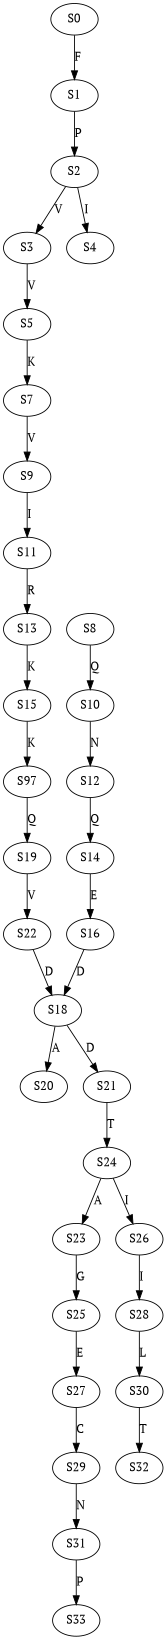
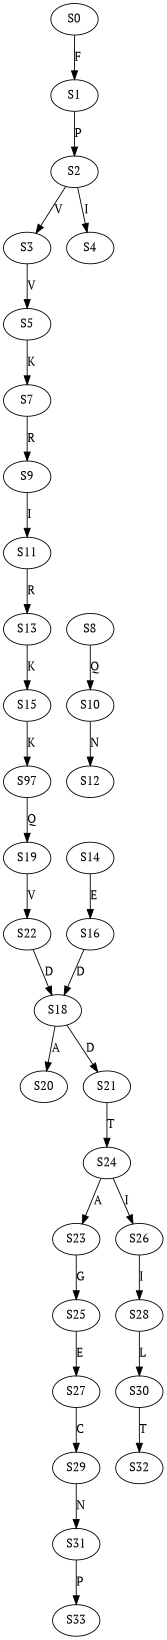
edge "S7" -> "S9": label "V" -> "R"
edge "S12" -> "S14": removed, label "Q"
